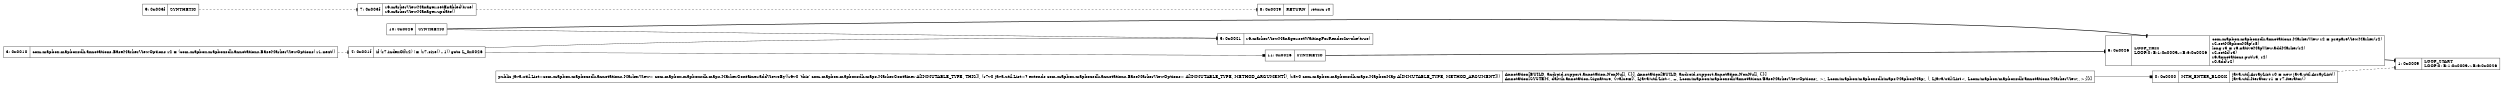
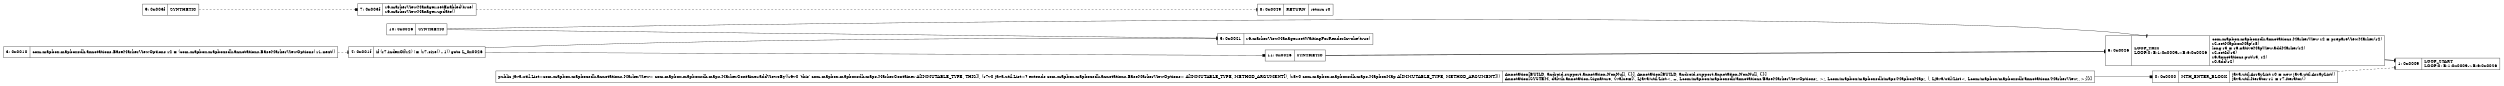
edge "9: 0x003f" -> "7: 0x003f": arrowhead tee -> box
edge "10: 0x0026" -> "6: 0x0026": style bold -> solid
